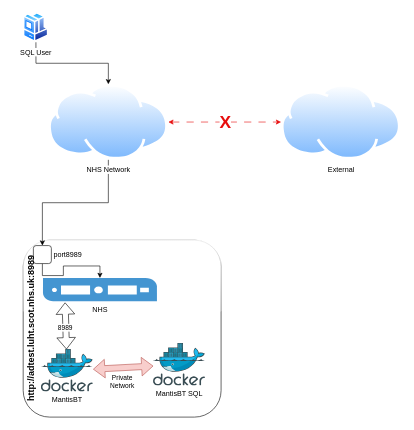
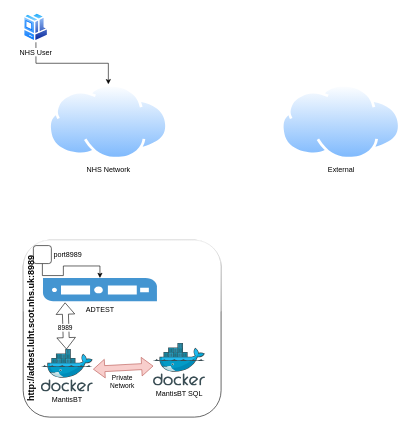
node "SQL User": label "SQL User" -> "NHS User"
edge "NHS Network" -- "External": removed, label "X"
edge "NHS Network" -> "port8989": removed
node "NHS": label "NHS" -> "ADTEST"
